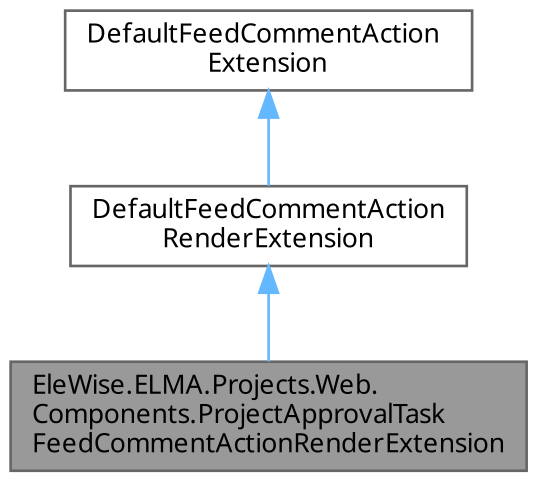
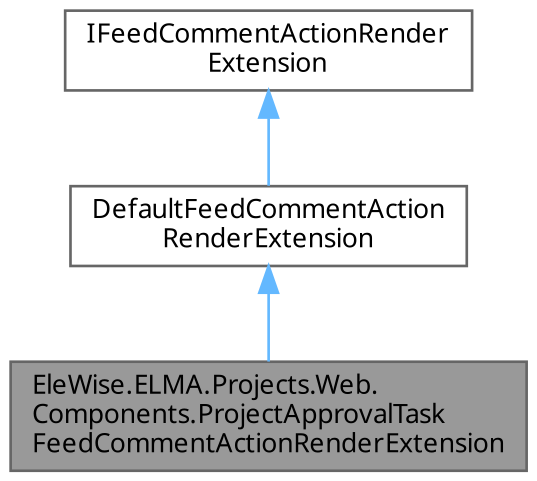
node "DefaultFeedCommentAction Extension": label "DefaultFeedCommentAction Extension" -> "IFeedCommentActionRender Extension"
